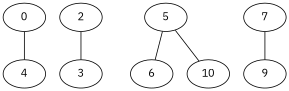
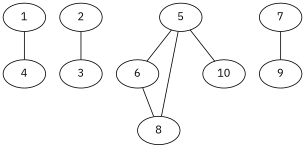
node "0": label "0" -> "1"
node "8": added
